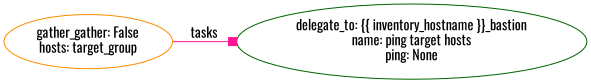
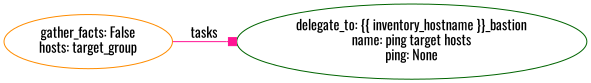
node "gather_gather: False hosts: target_group": label "gather_gather: False hosts: target_group" -> "gather_facts: False hosts: target_group"
